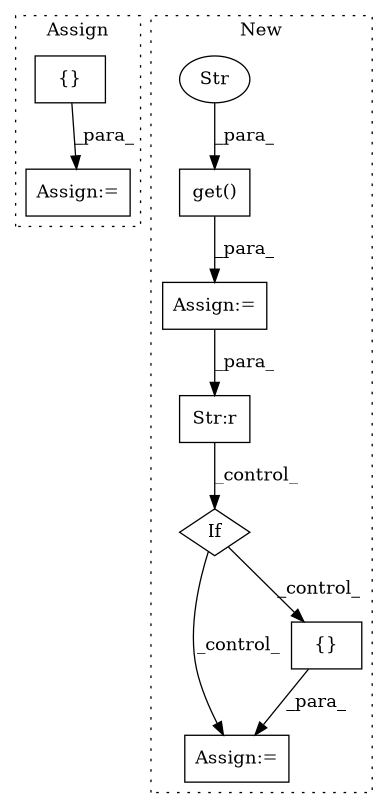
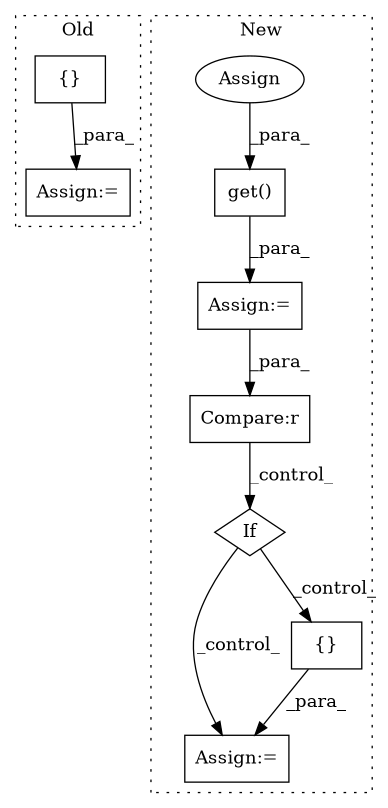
cluster "Assign": label "Assign" -> "Old"
node "Str": label "Str" -> "Assign"
node "Str:r": label "Str:r" -> "Compare:r"
